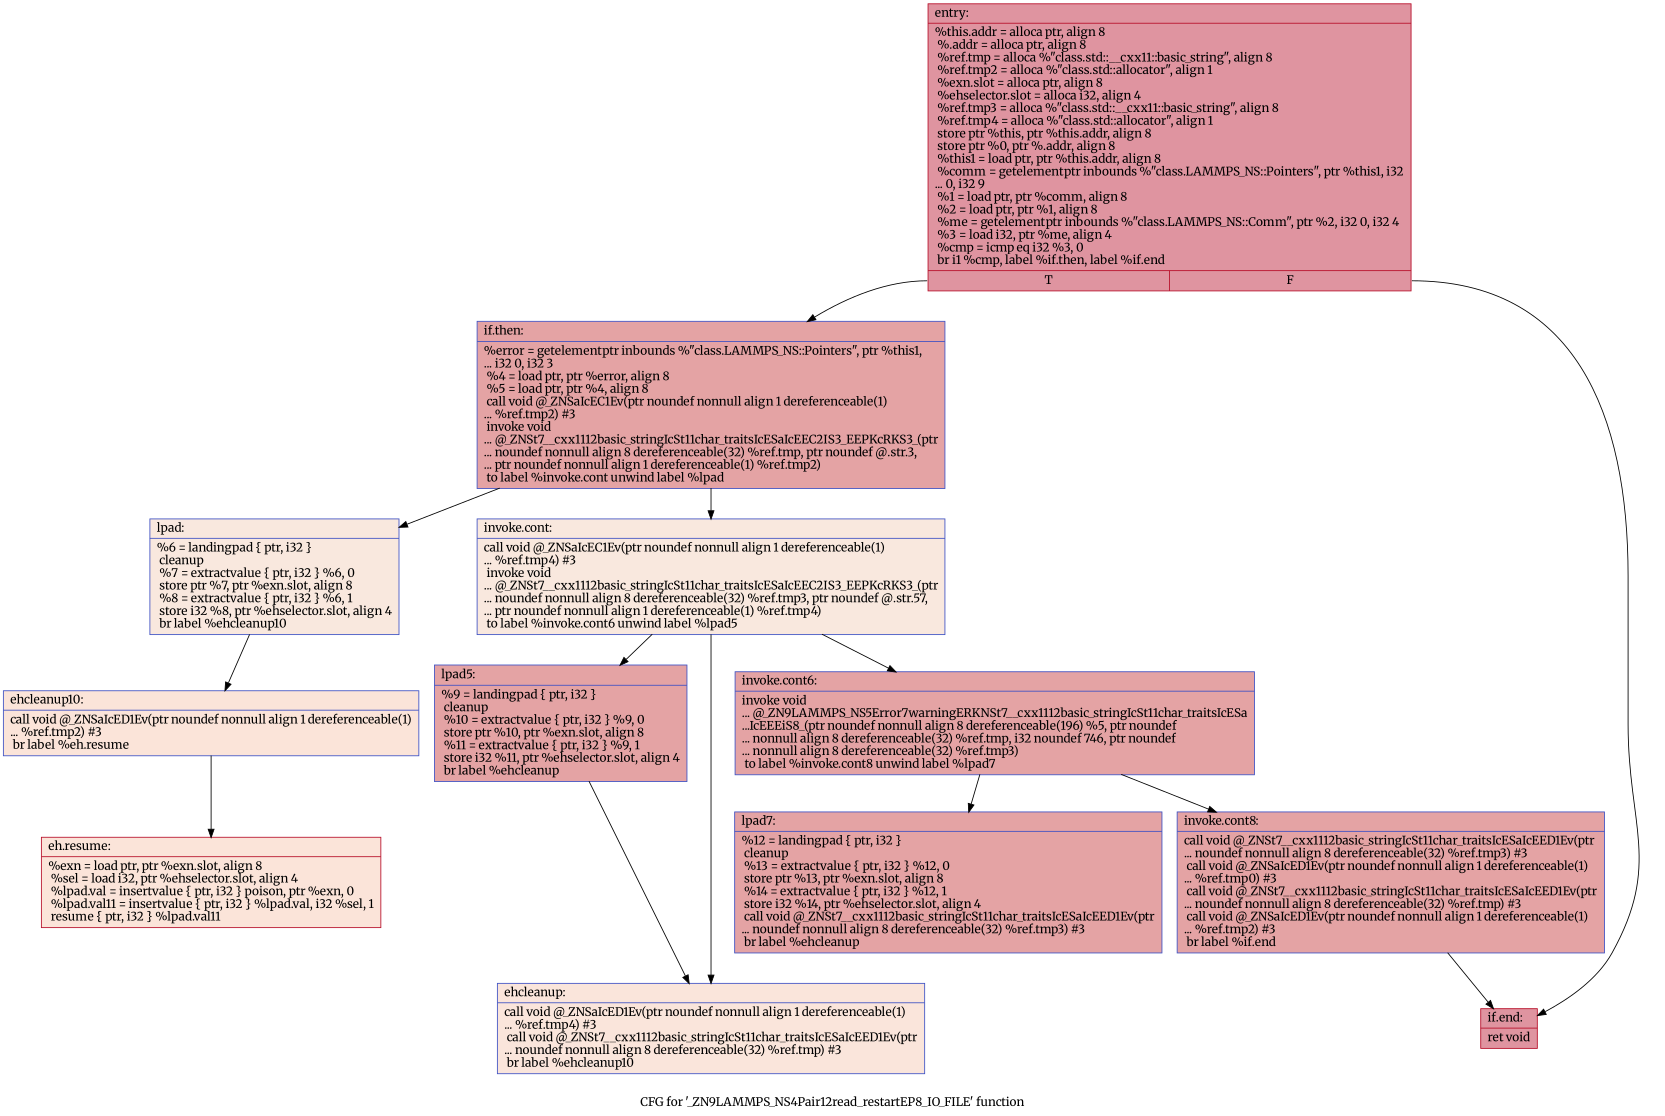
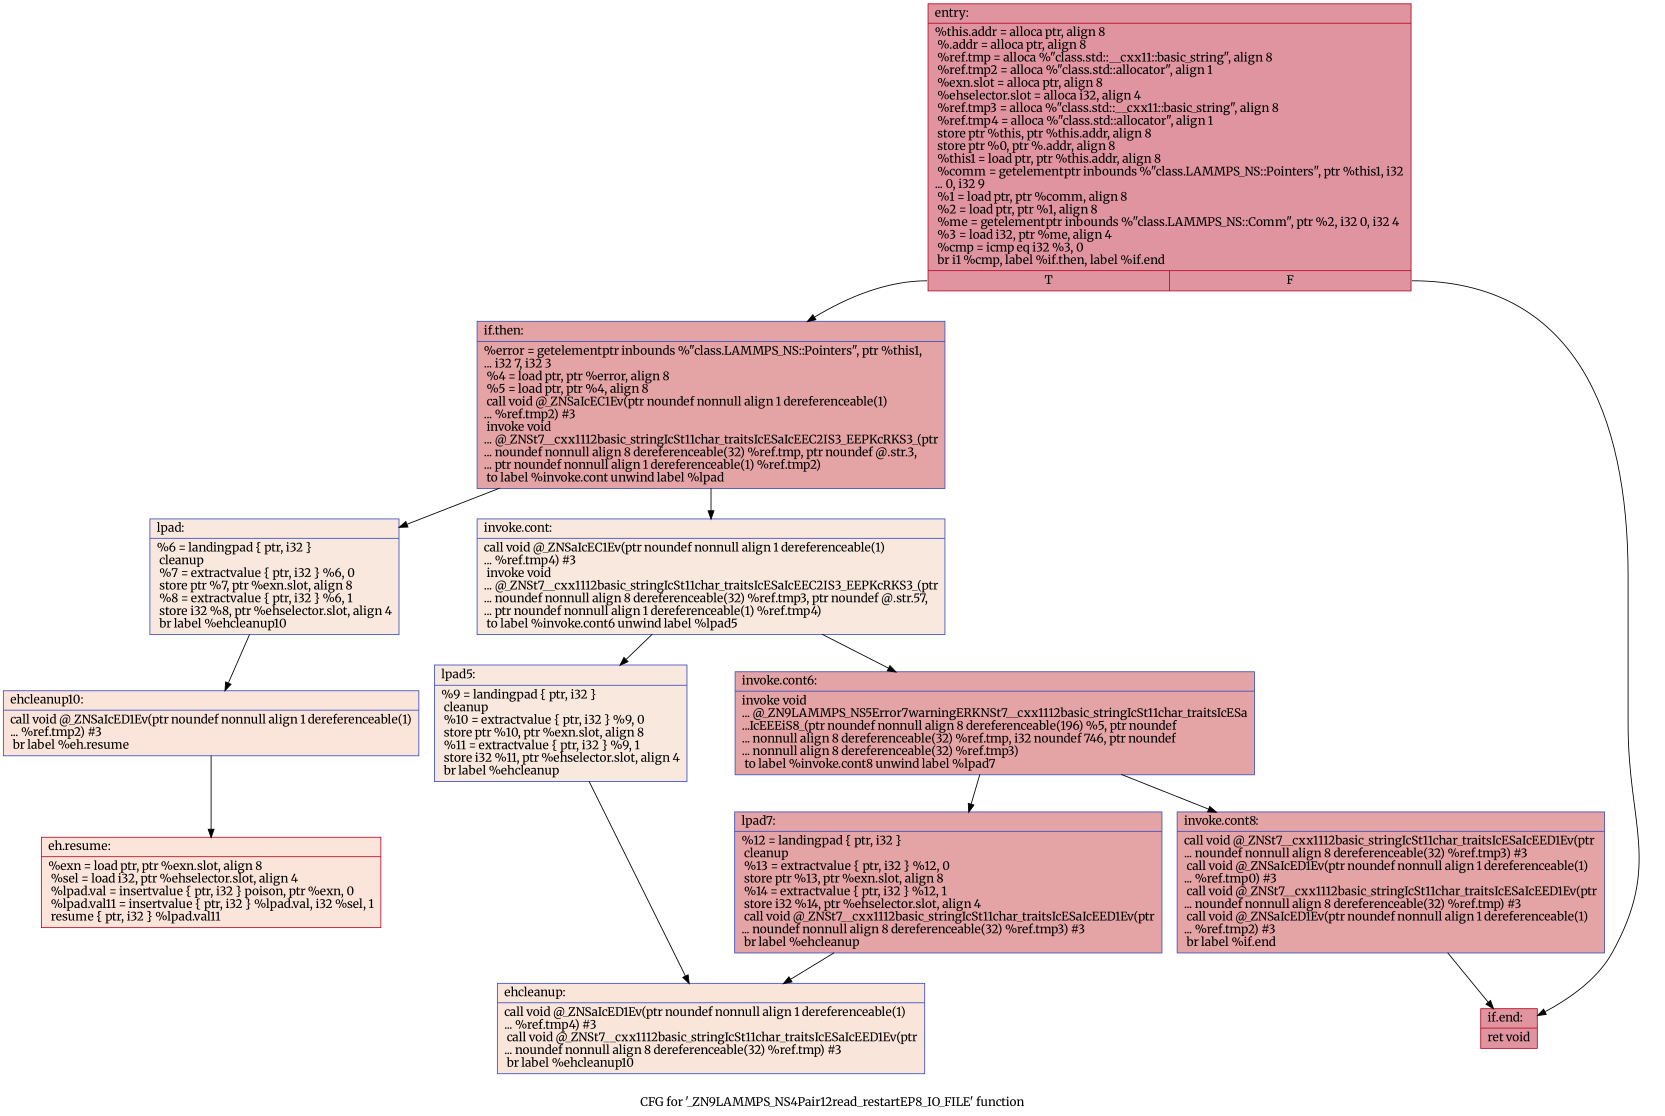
node "if.then:": text "... i32 0, i32 3" -> "... i32 7, i32 3"
node "lpad5:": fillcolor #c32e3170 -> #f2cab570
edge "invoke.cont:" -> "ehcleanup:": now "lpad7:" -> "ehcleanup:"
